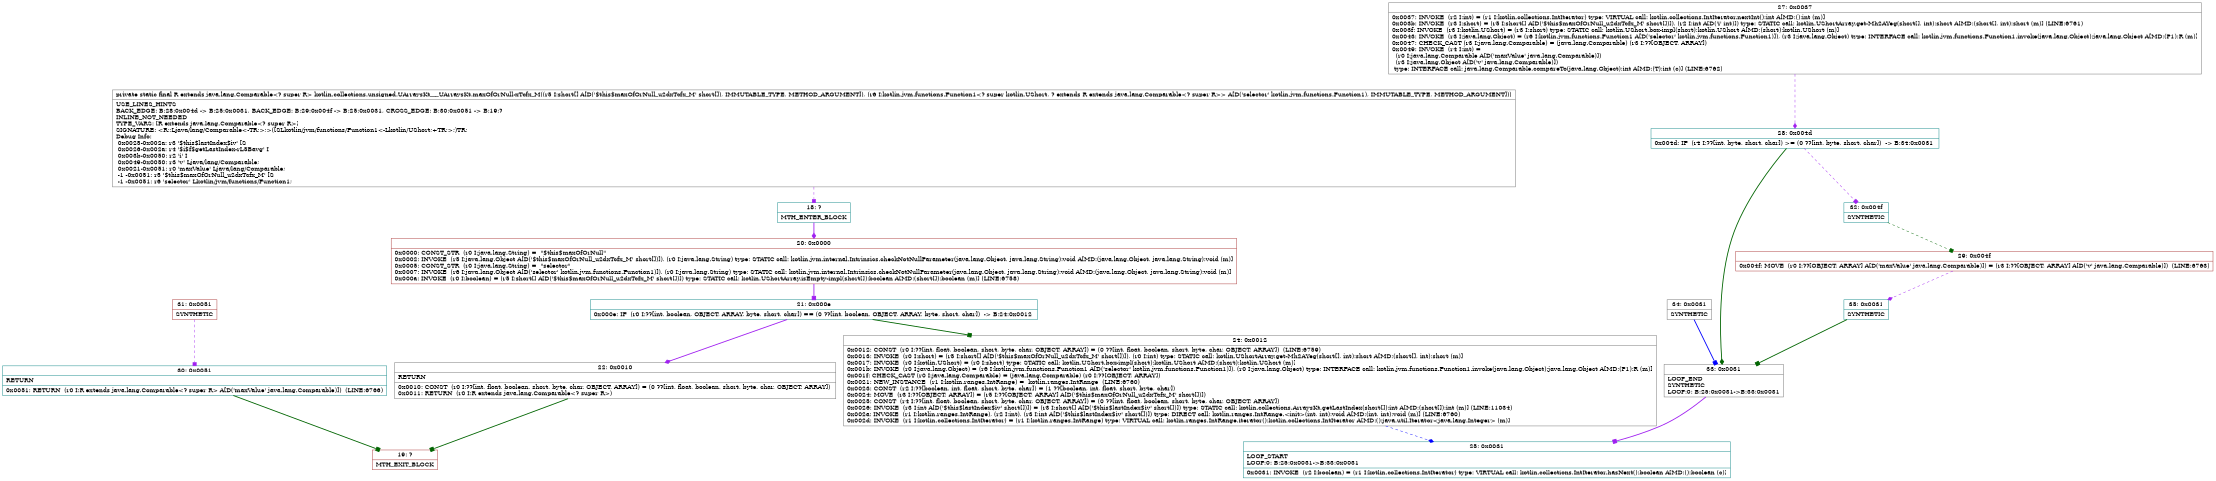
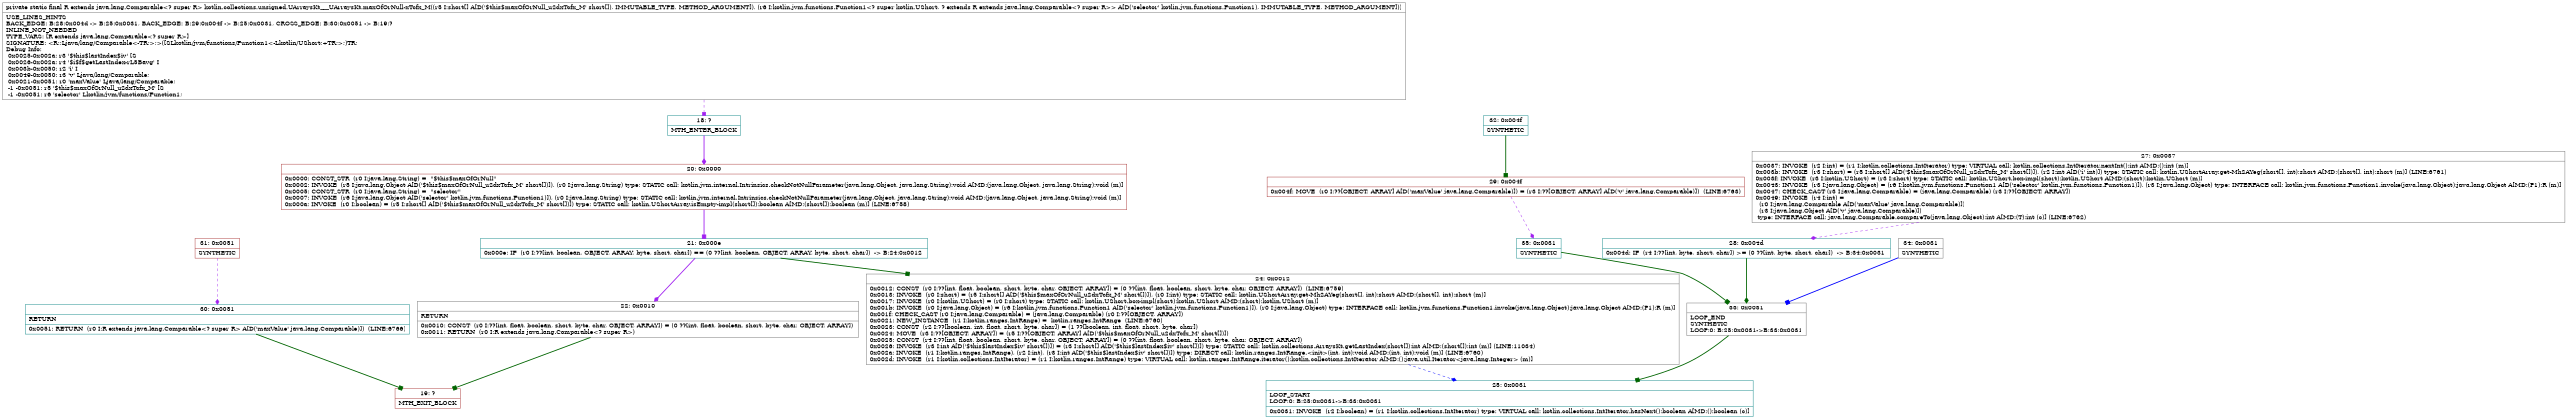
edge "28: 0x004d" -> "32: 0x004f": removed
edge "32: 0x004f" -> "29: 0x004f": style dashed -> bold
edge "31: 0x0051" -> "30: 0x0051": arrowhead box -> diamond
edge "33: 0x0031" -> "25: 0x0031": color purple -> darkgreen
